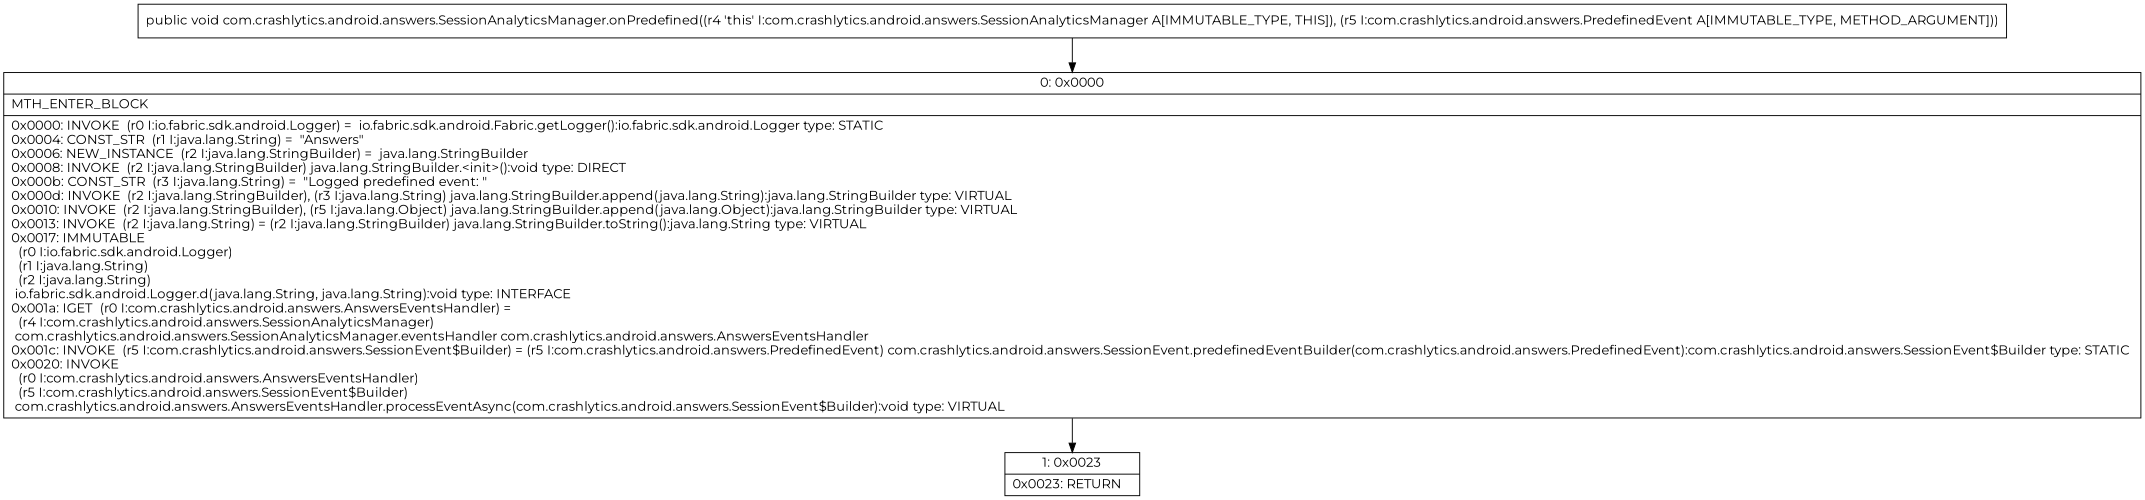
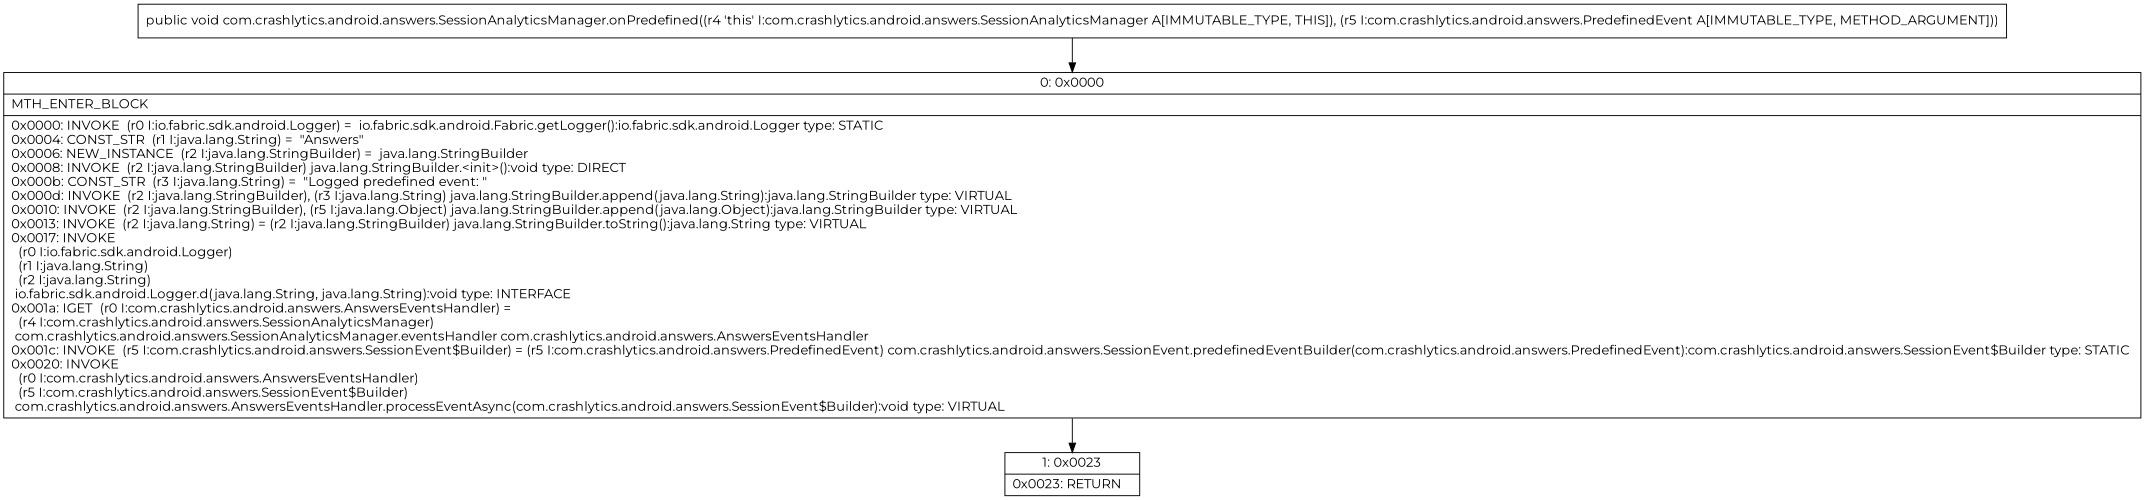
node "0: 0x0000": text "0x0017: IMMUTABLE" -> "0x0017: INVOKE"
